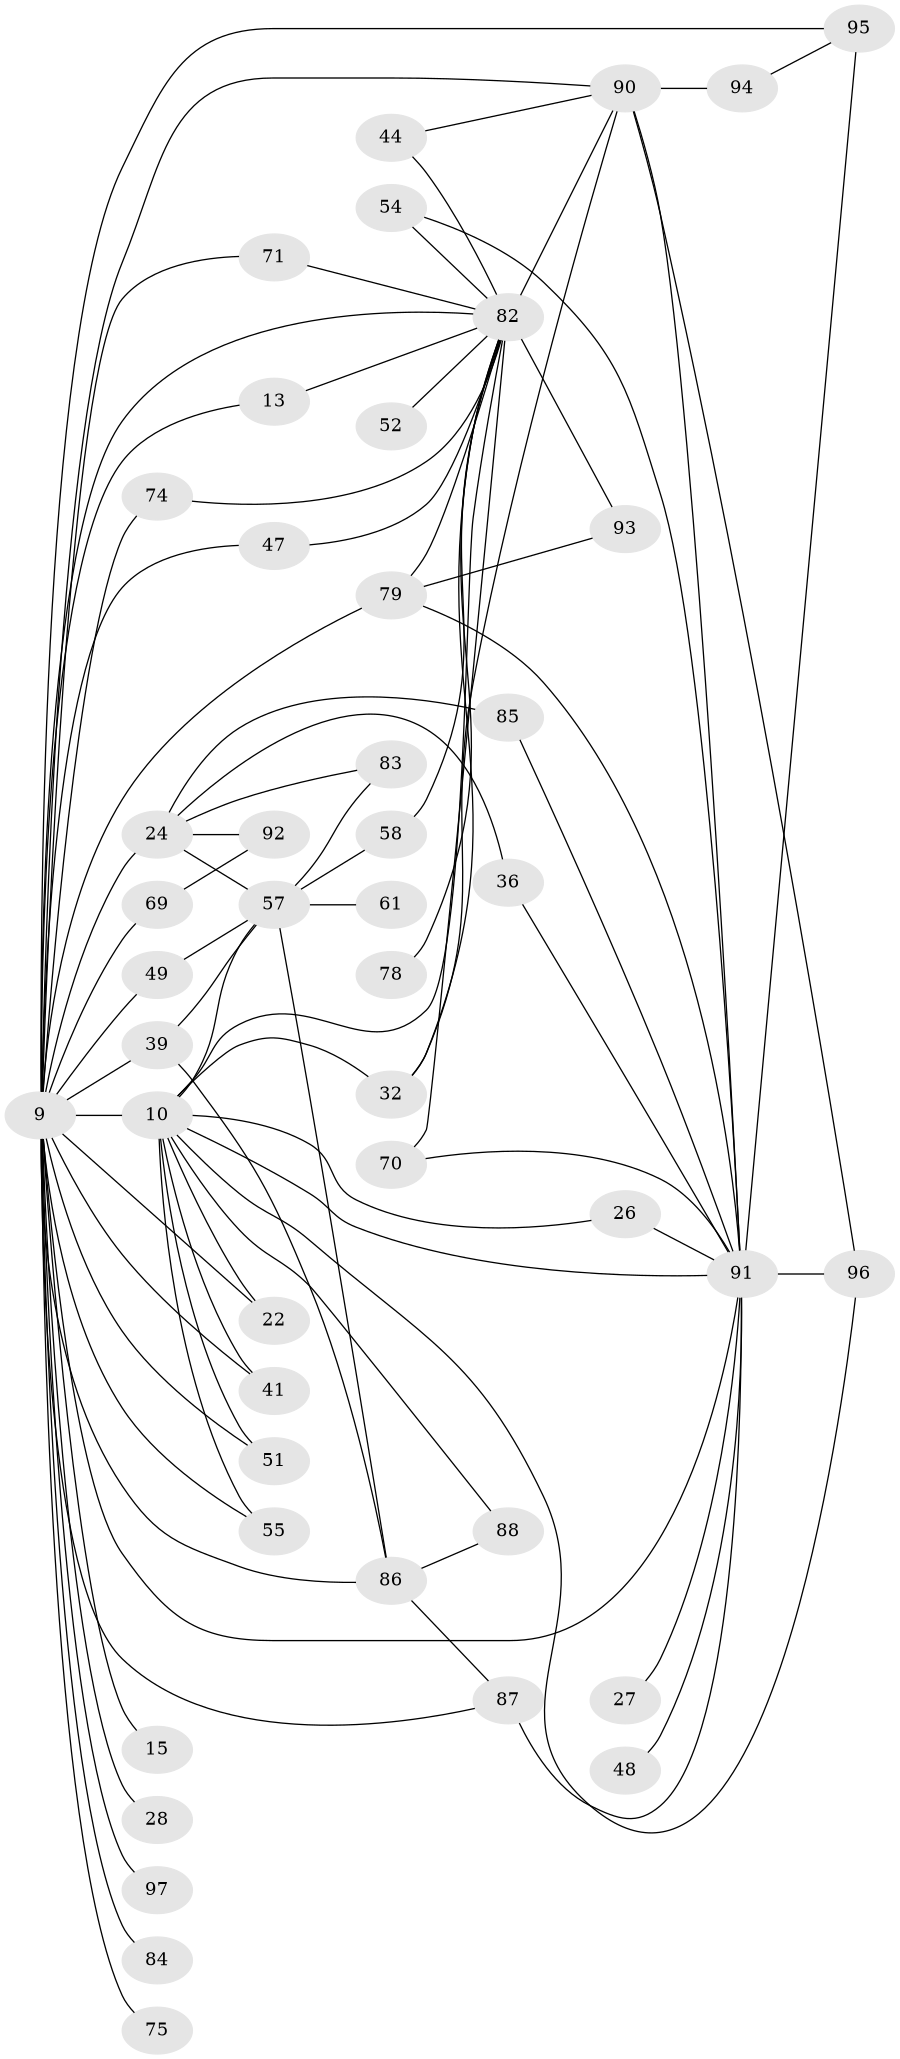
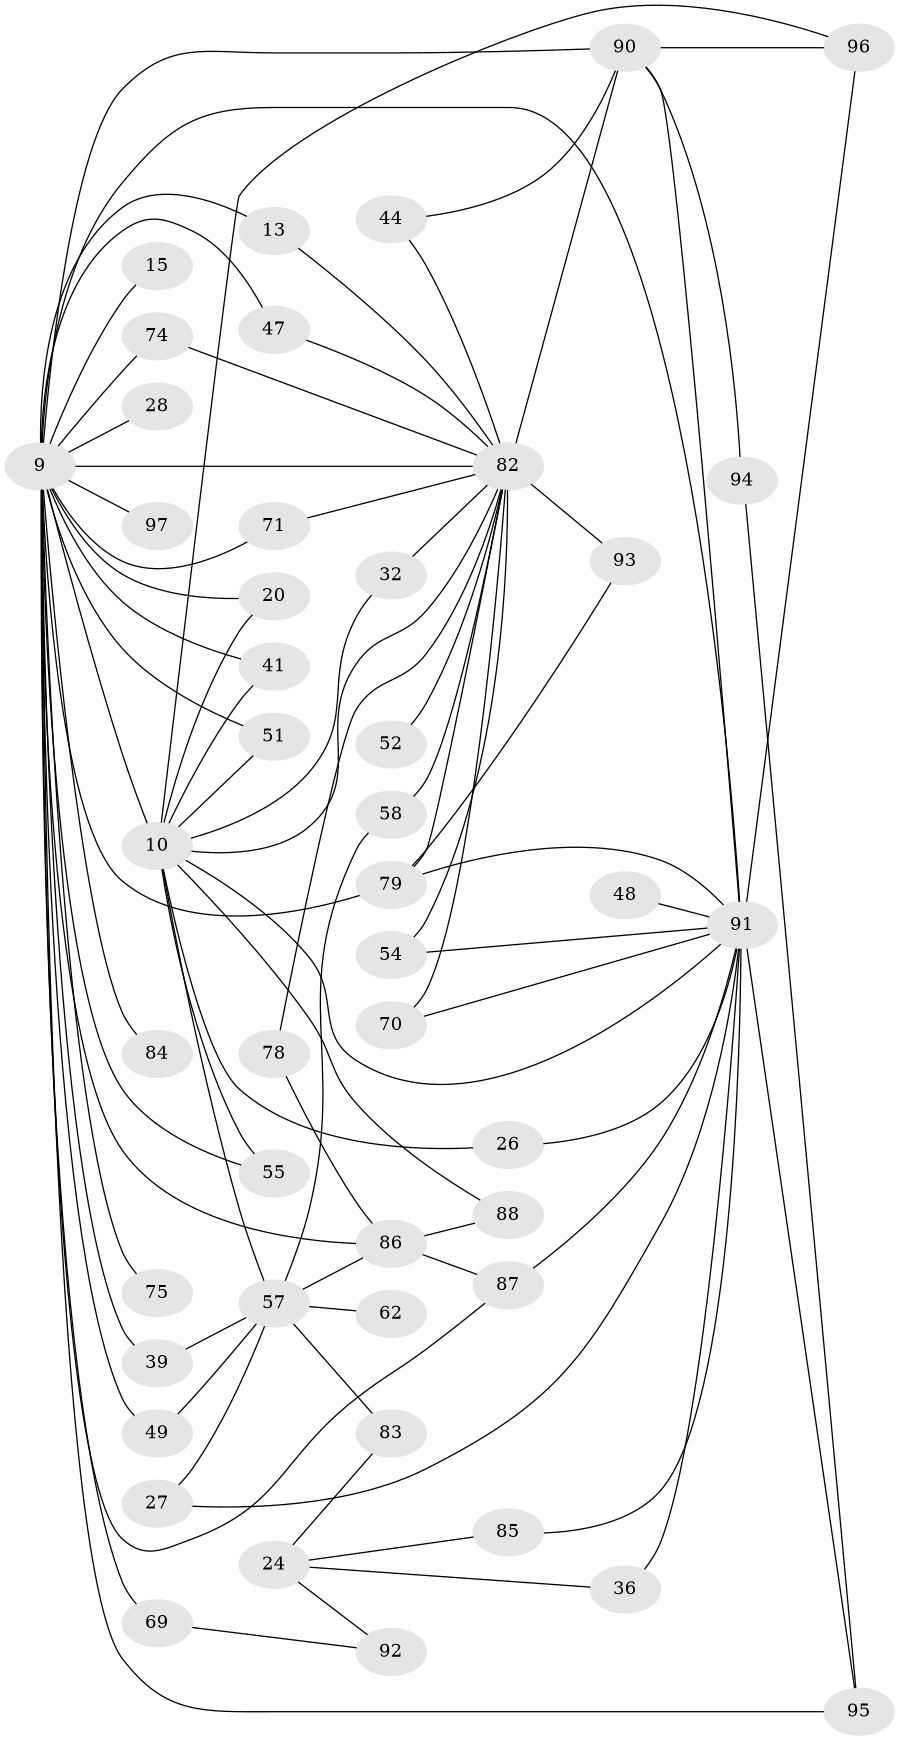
edge "90" -- "32": removed
edge "24" -- "57": now "27" -- "57"
node "61": label "61" -> "62"
edge "24" -- "9": removed
edge "39" -- "86": now "78" -- "86"
node "22": label "22" -> "20"
